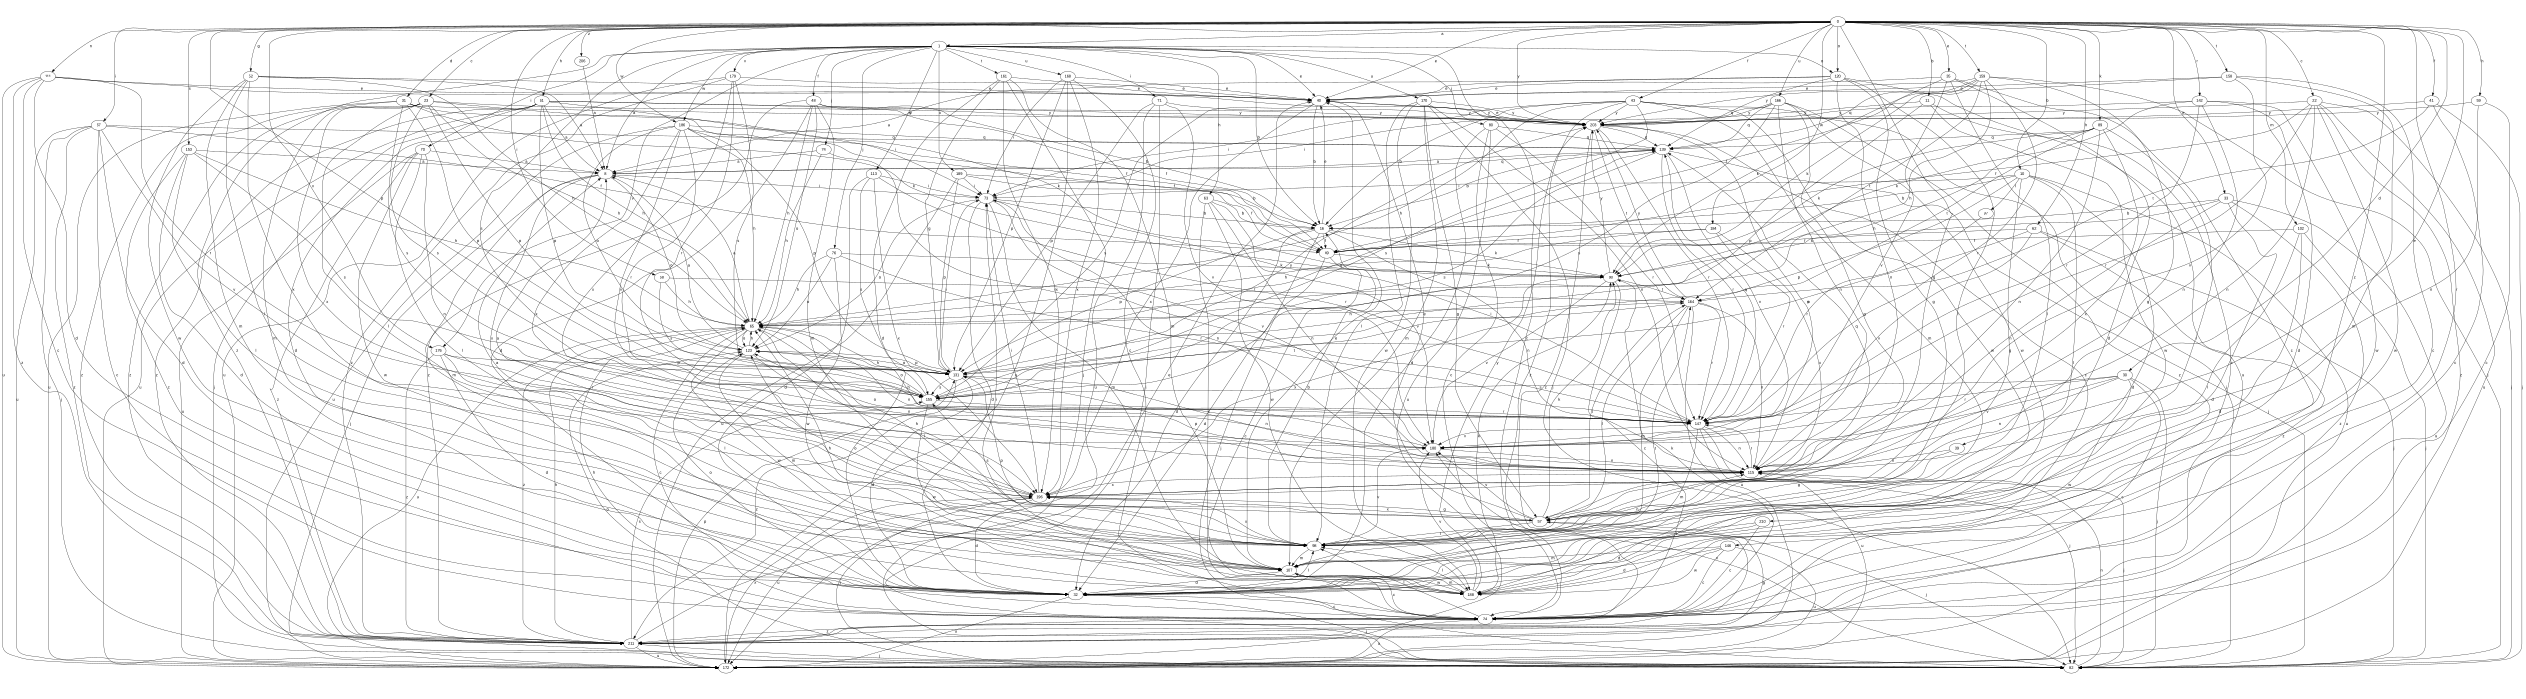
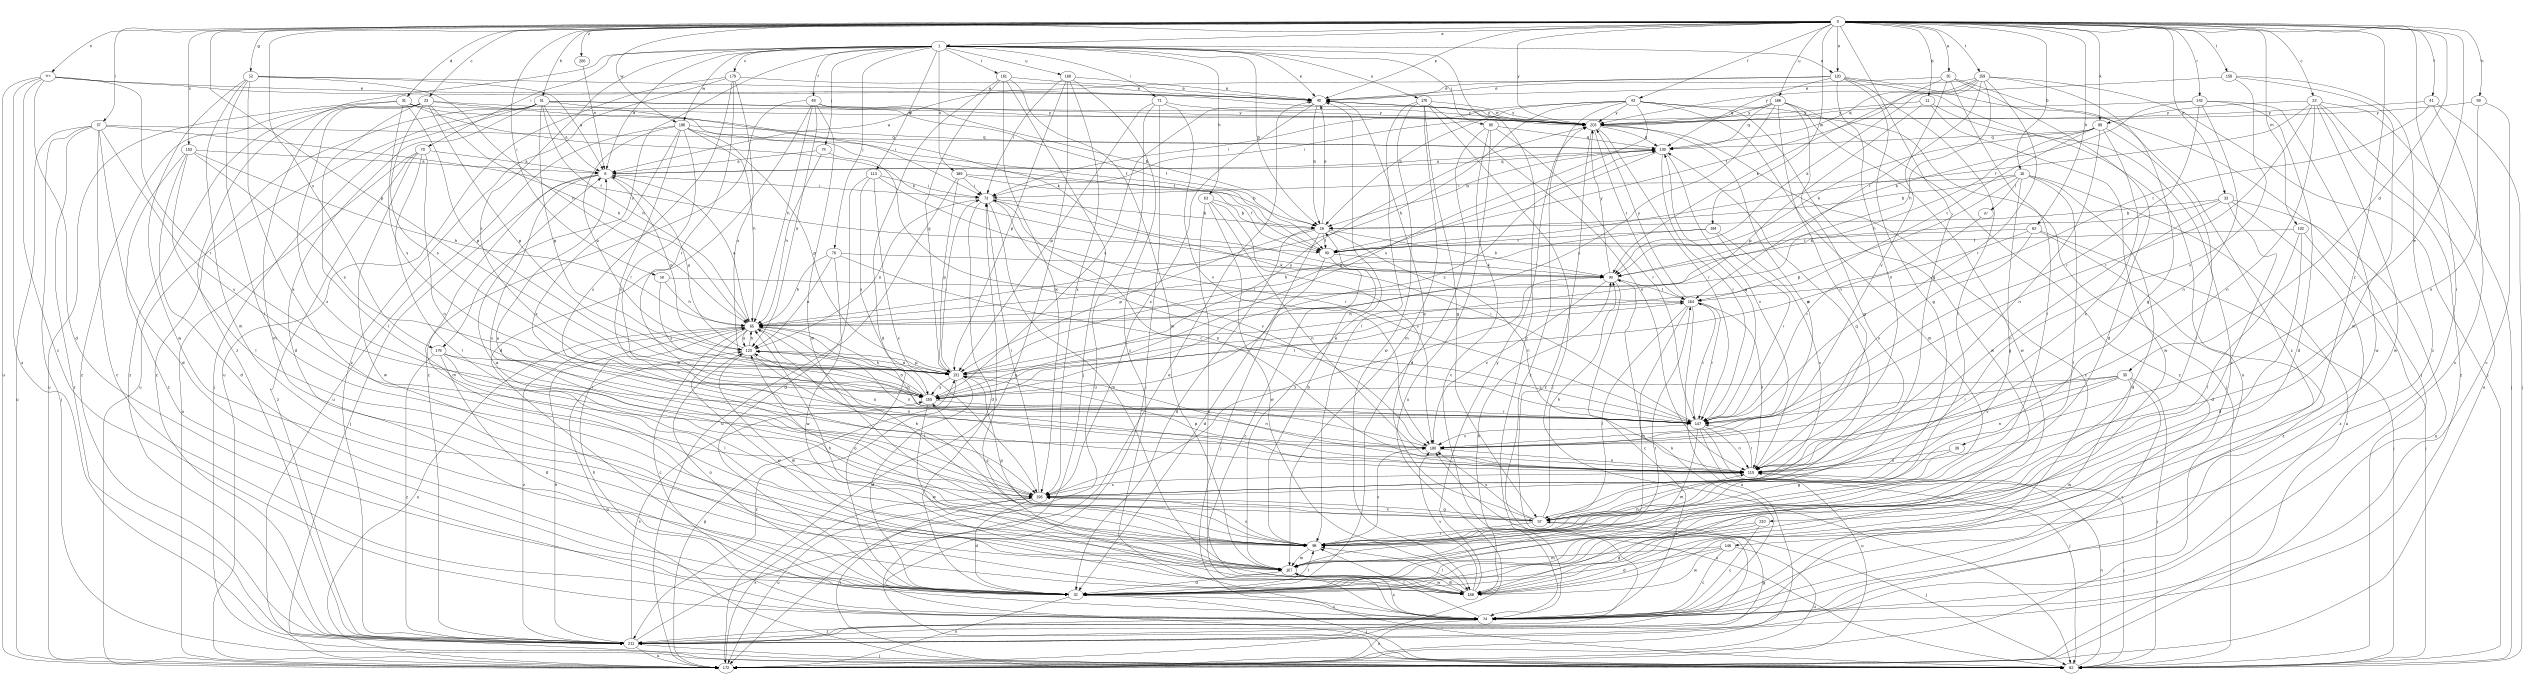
edge "158" -> "40": removed, label "e"
edge "22" -> "203": now "22" -> "89"
edge "139" -> "82": now "120" -> "82"
edge "57" -> "164": now "147" -> "164"
